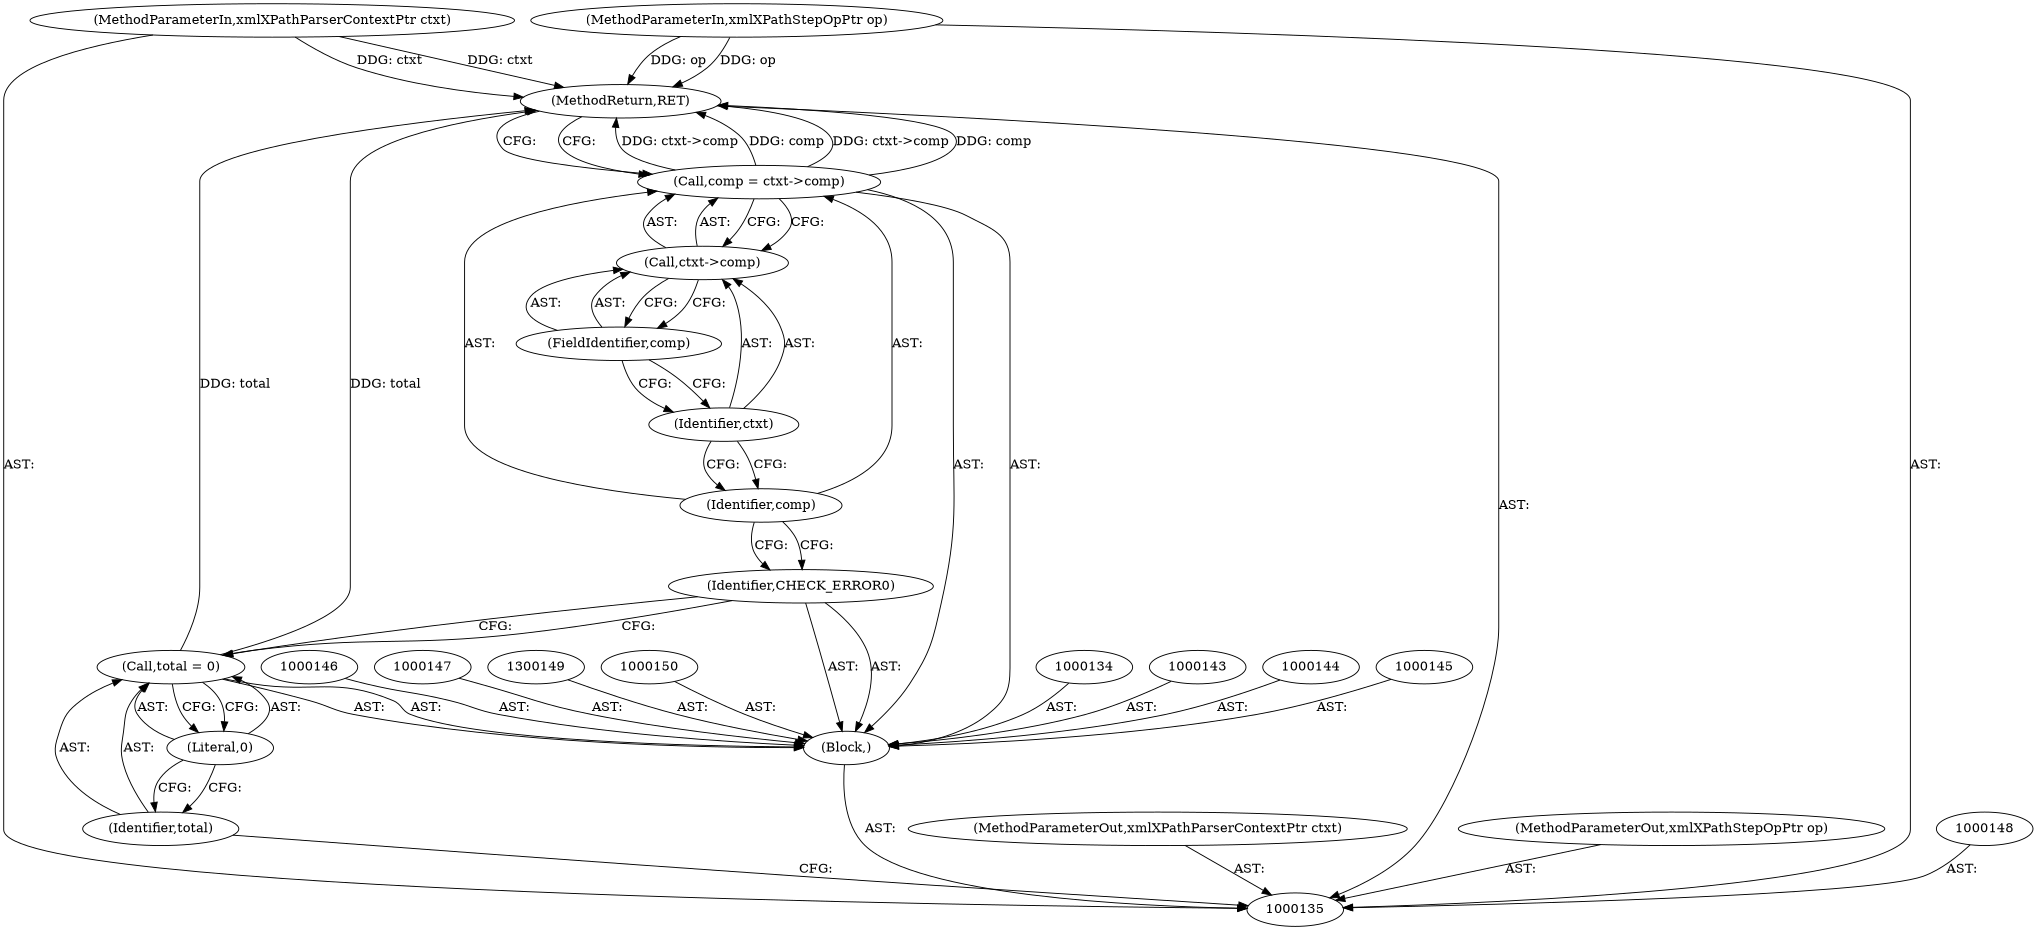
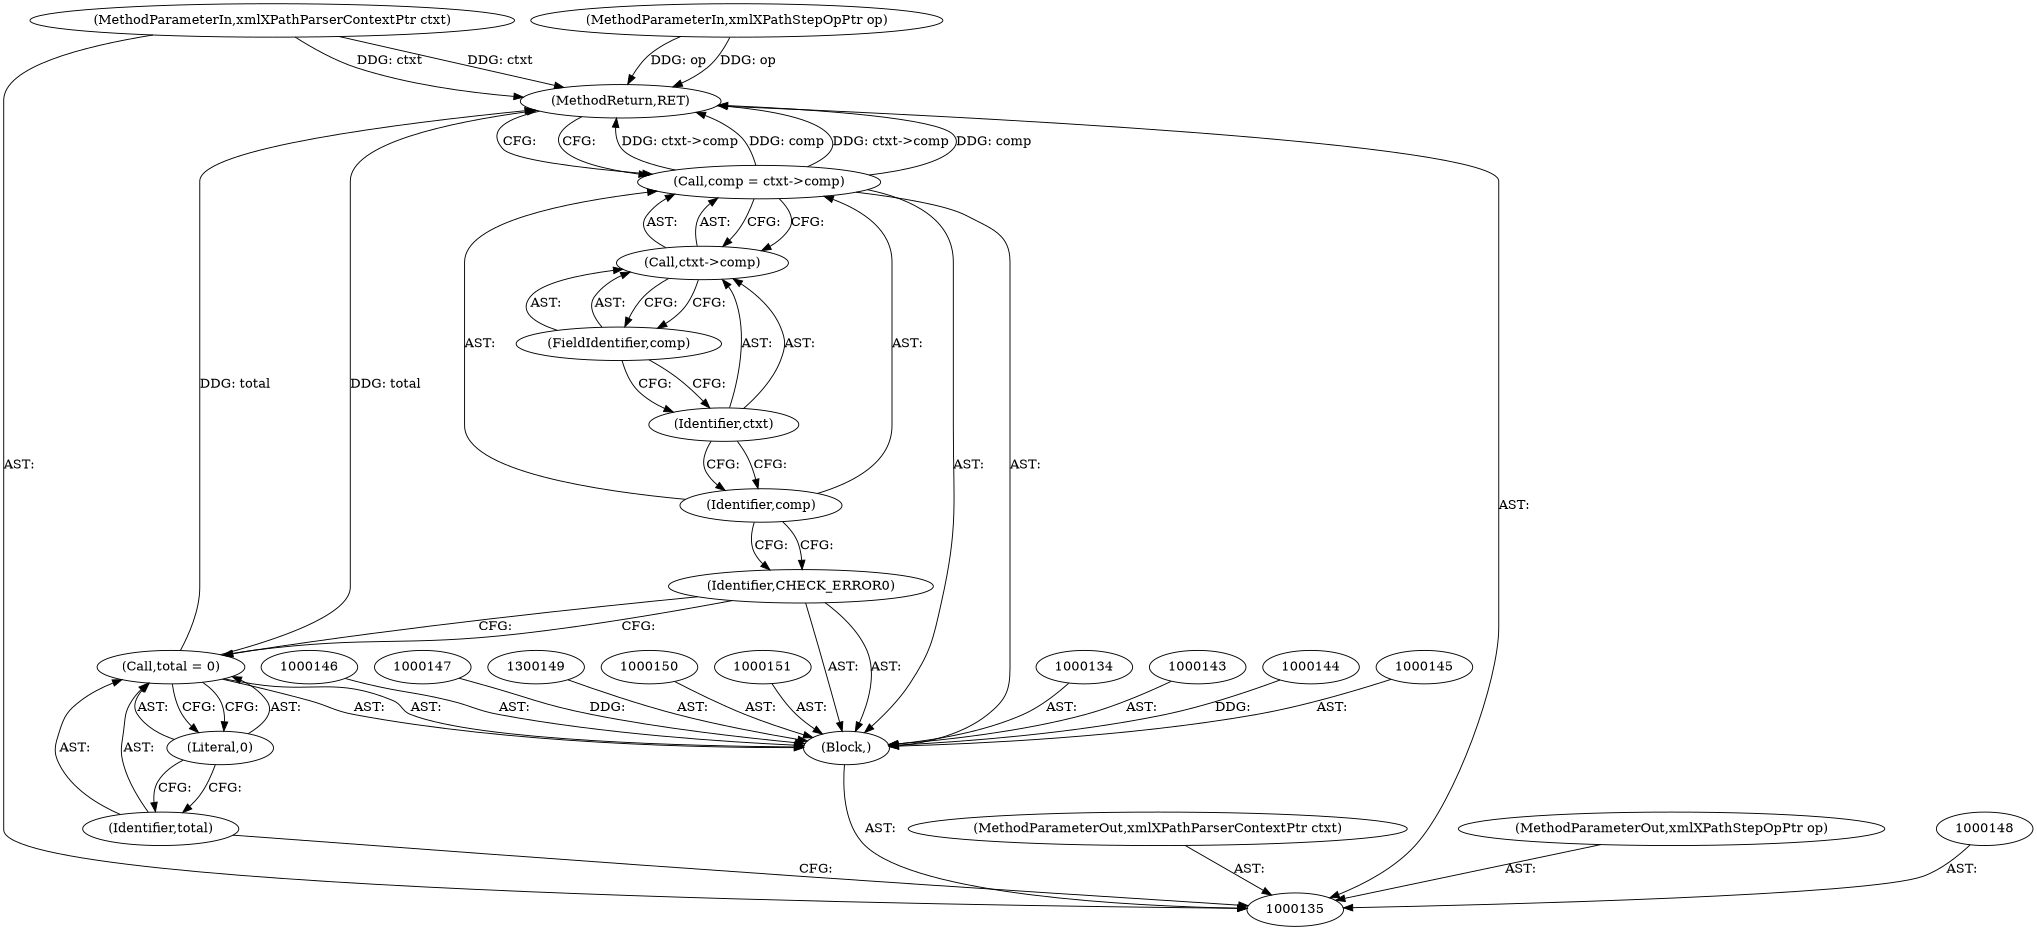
edge "(MethodParameterIn,xmlXPathStepOpPtr op)" -> "1000135": removed, label "AST:"
node "1000151": added
edge "1000147" -> "(Block,)": label "AST: " -> "DDG: "
edge "1000144" -> "(Block,)": label "AST: " -> "DDG: "
